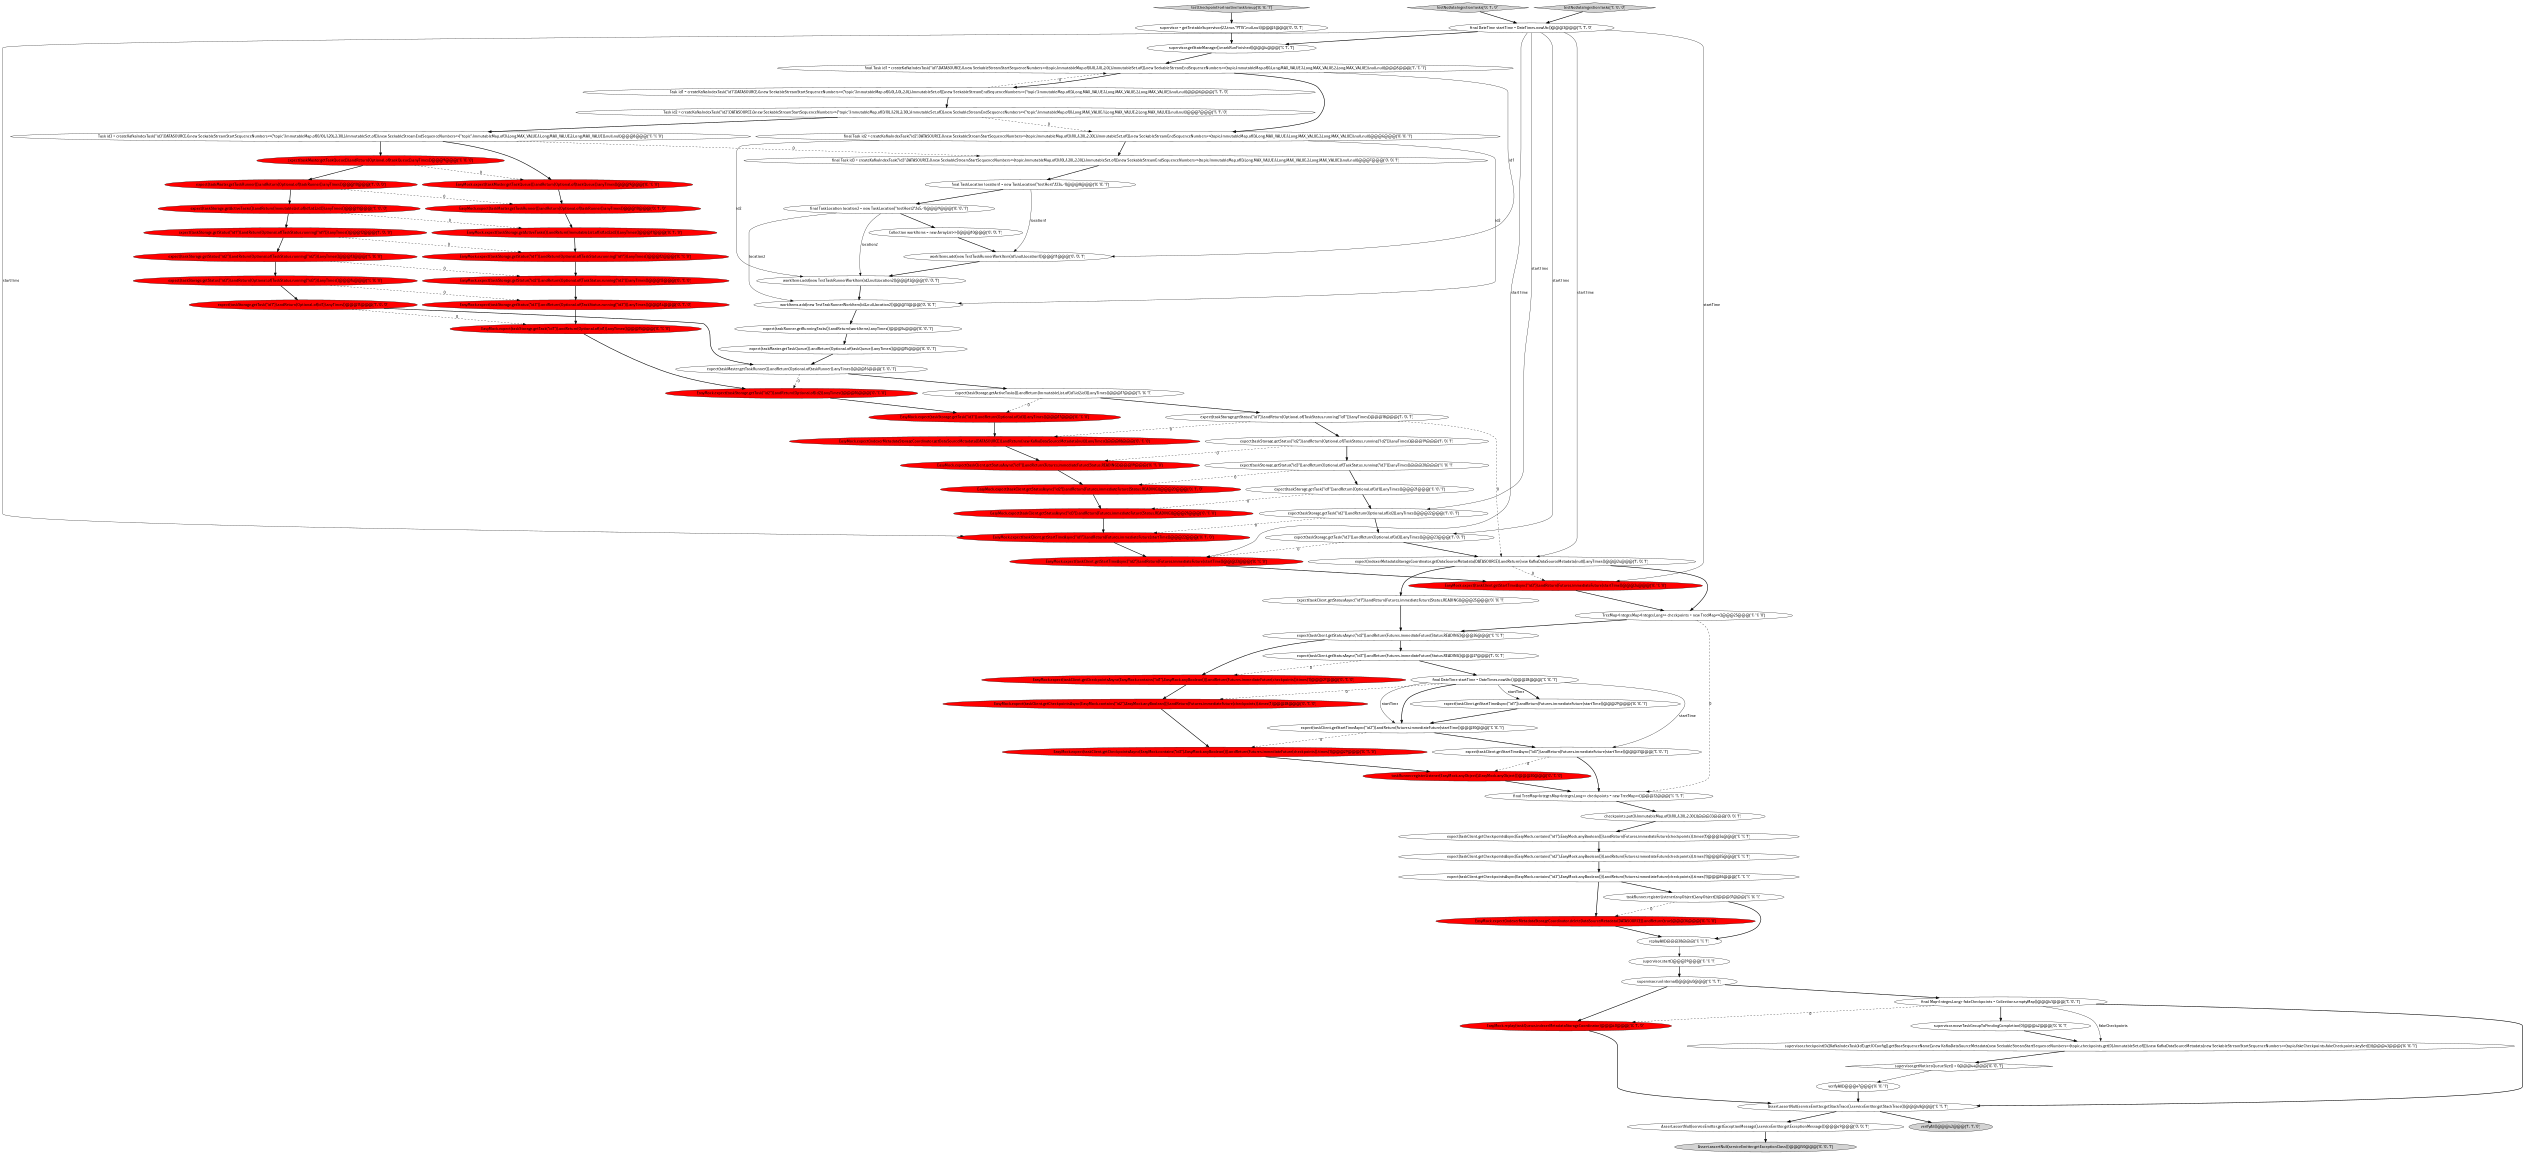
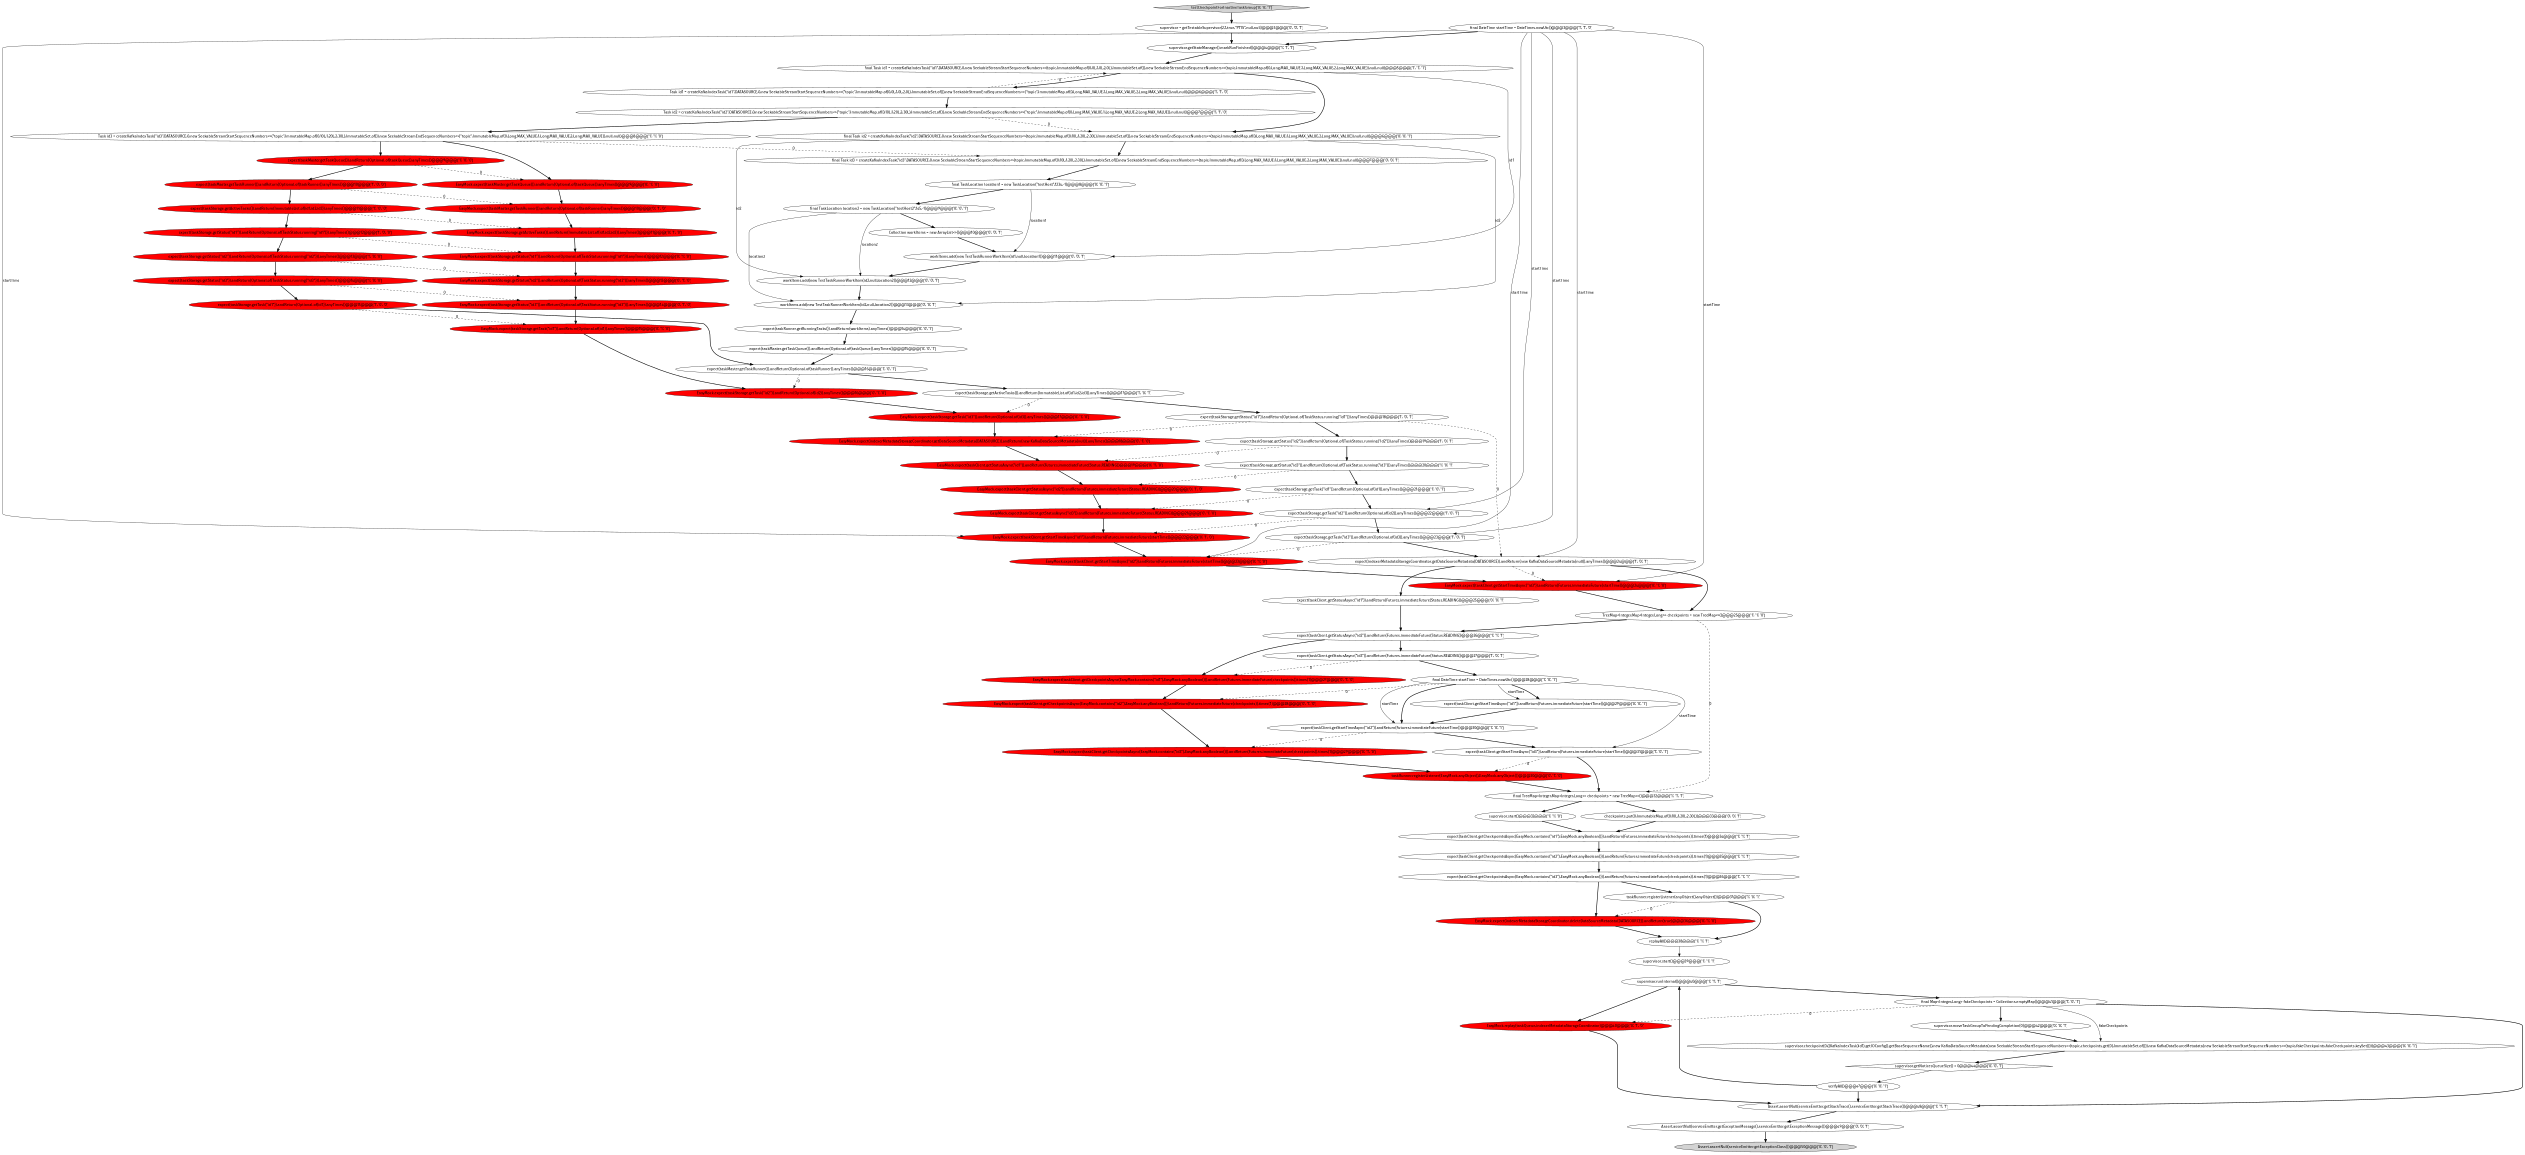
node "testNoDataIngestionTasks['0', '1', '0']": removed
node "testNoDataIngestionTasks['1', '0', '0']": removed
node "supervisor.start()@@@32@@@['1', '1', '0']": added
edge "supervisor.start()@@@39@@@['1', '1', '1']" -> "supervisor.runInternal()@@@40@@@['1', '1', '1']": now "verifyAll()@@@47@@@['0', '0', '1']" -> "supervisor.runInternal()@@@40@@@['1', '1', '1']"
node "verifyAll()@@@42@@@['1', '1', '0']": removed
